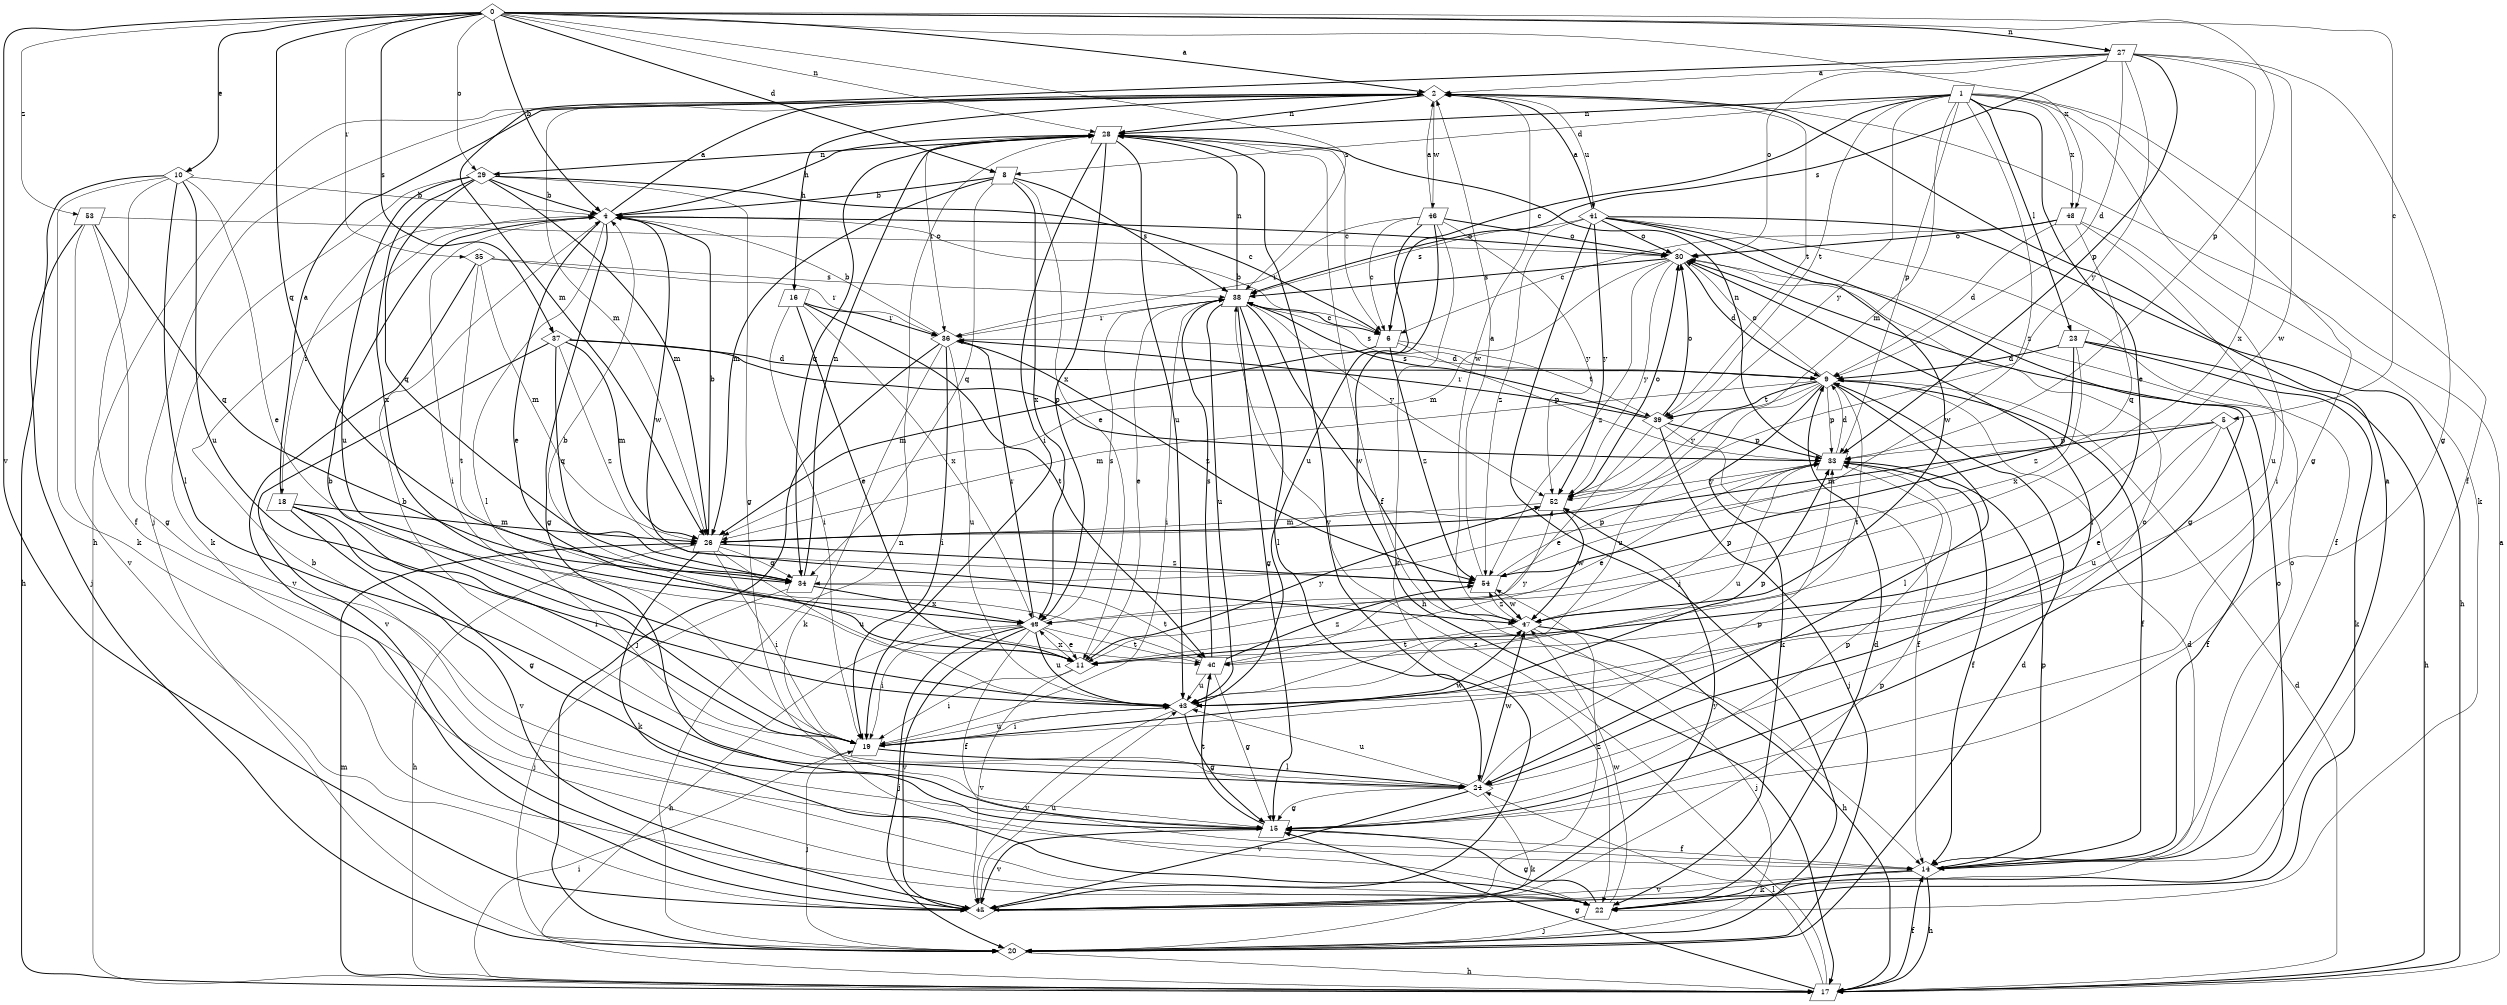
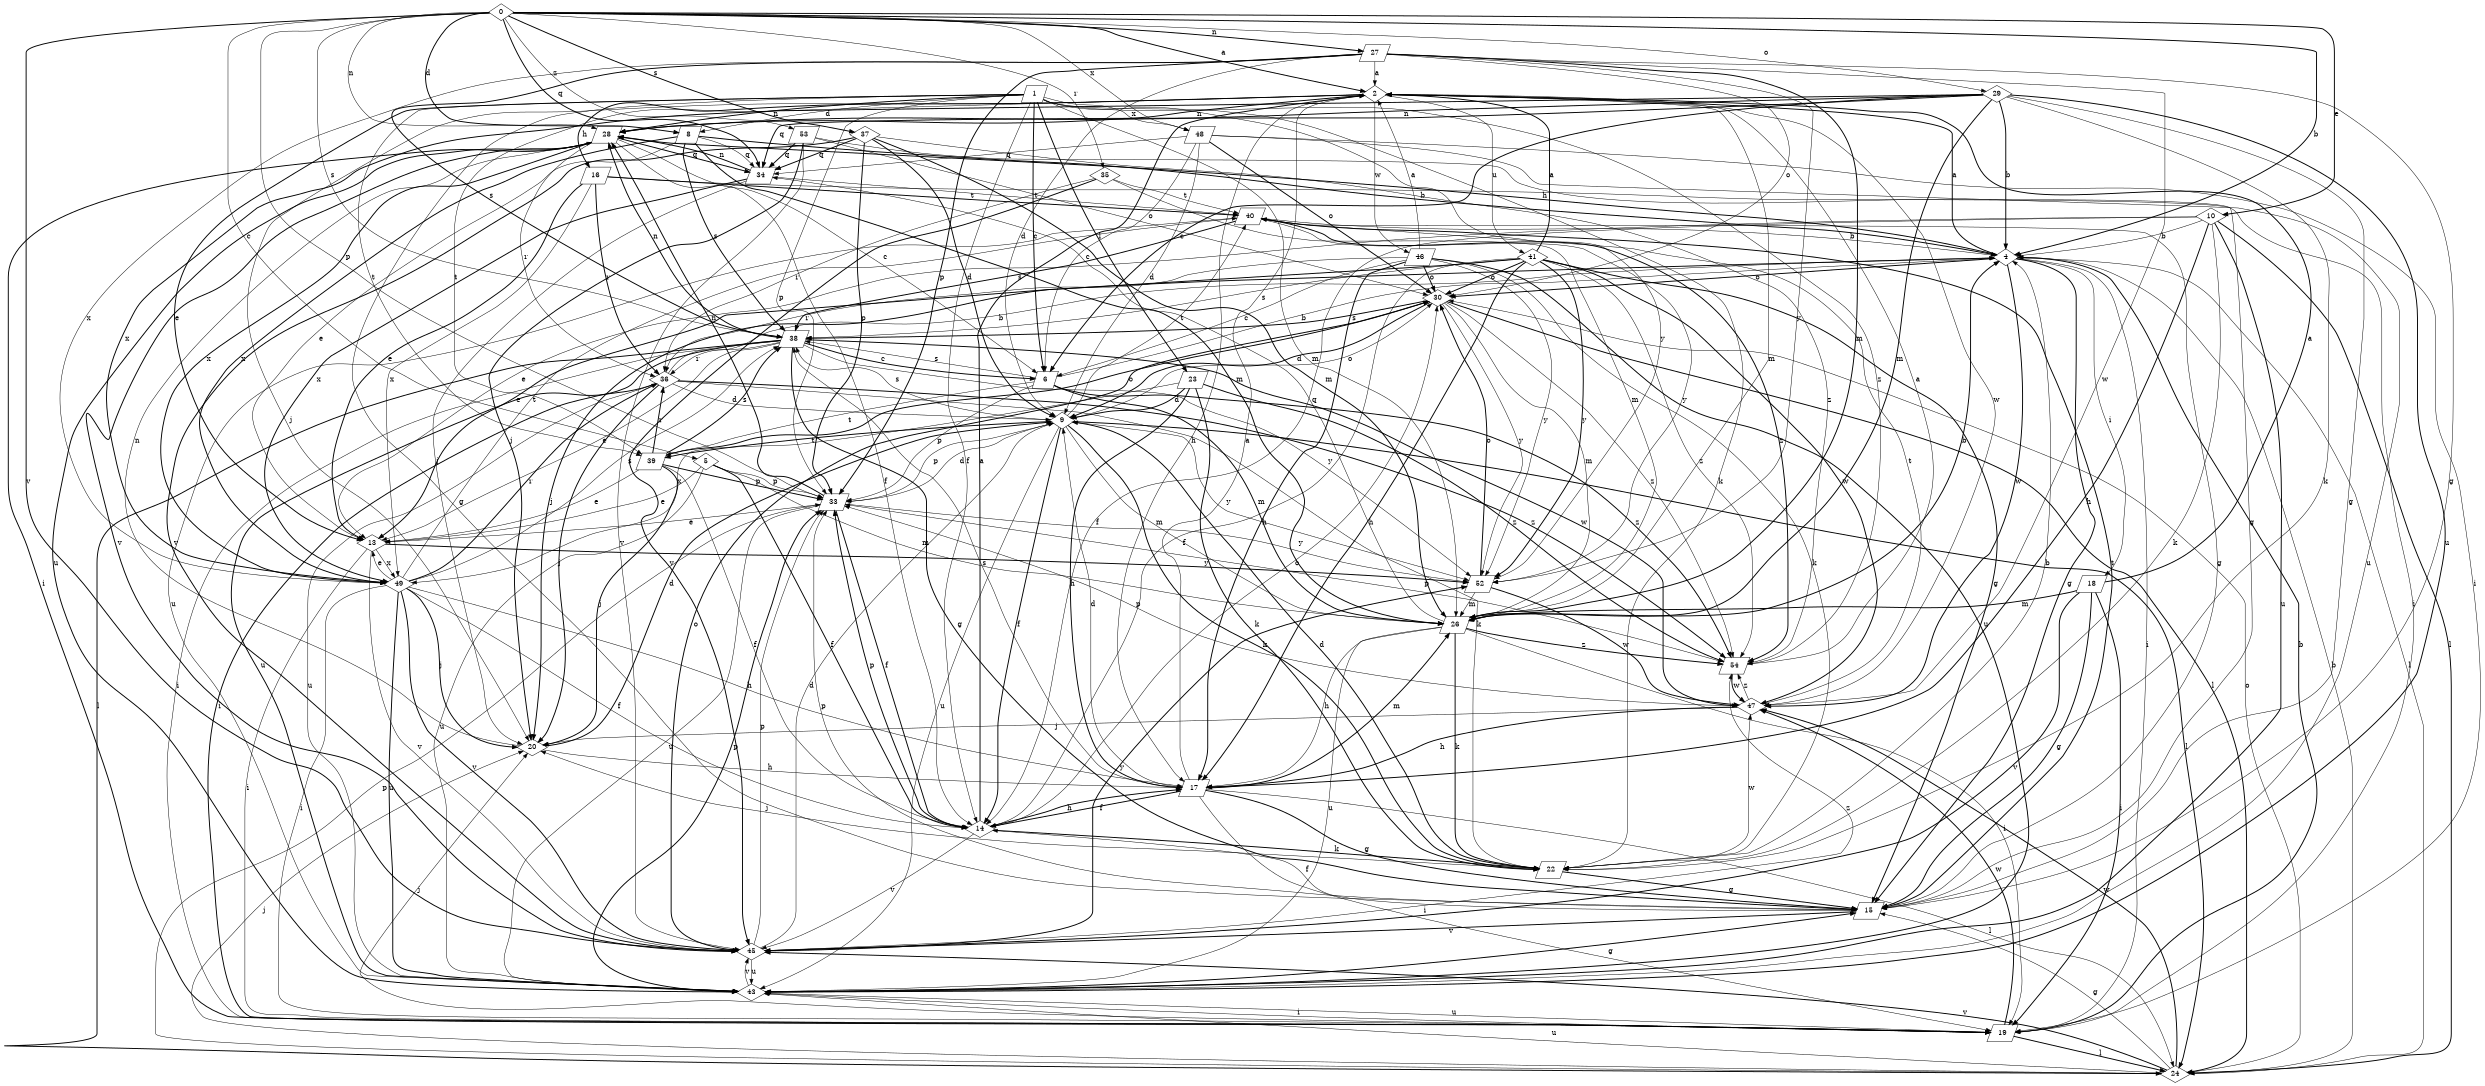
edge "28" -> "29": reversed
edge "35" -> "38": now "6" -> "38"
node "39": shape diamond -> parallelogram
edge "5" -> "26": style bold -> solid
node "11": label "11" -> "13"
edge "24" -> "20": label "k" -> "j"
